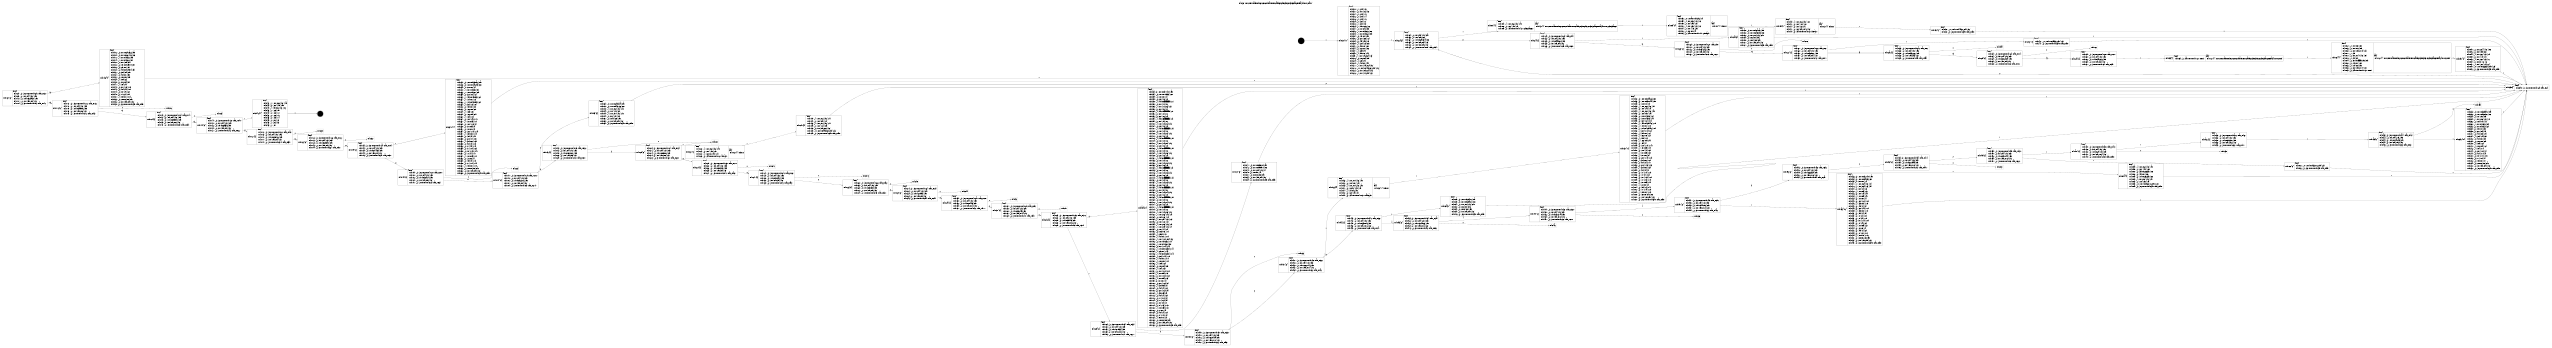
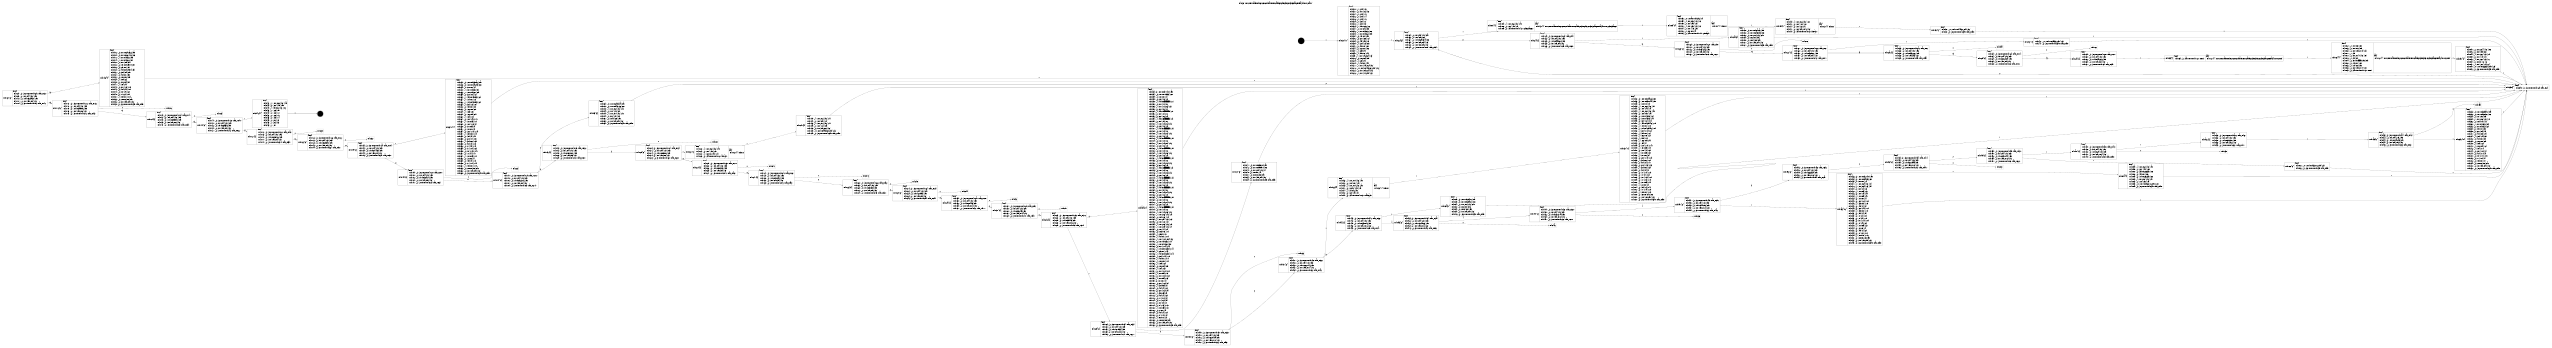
edge "0x40180f [28]" -> "0x4021c0": now "0x40180f [28]" -> "0x401c80 [16]"
